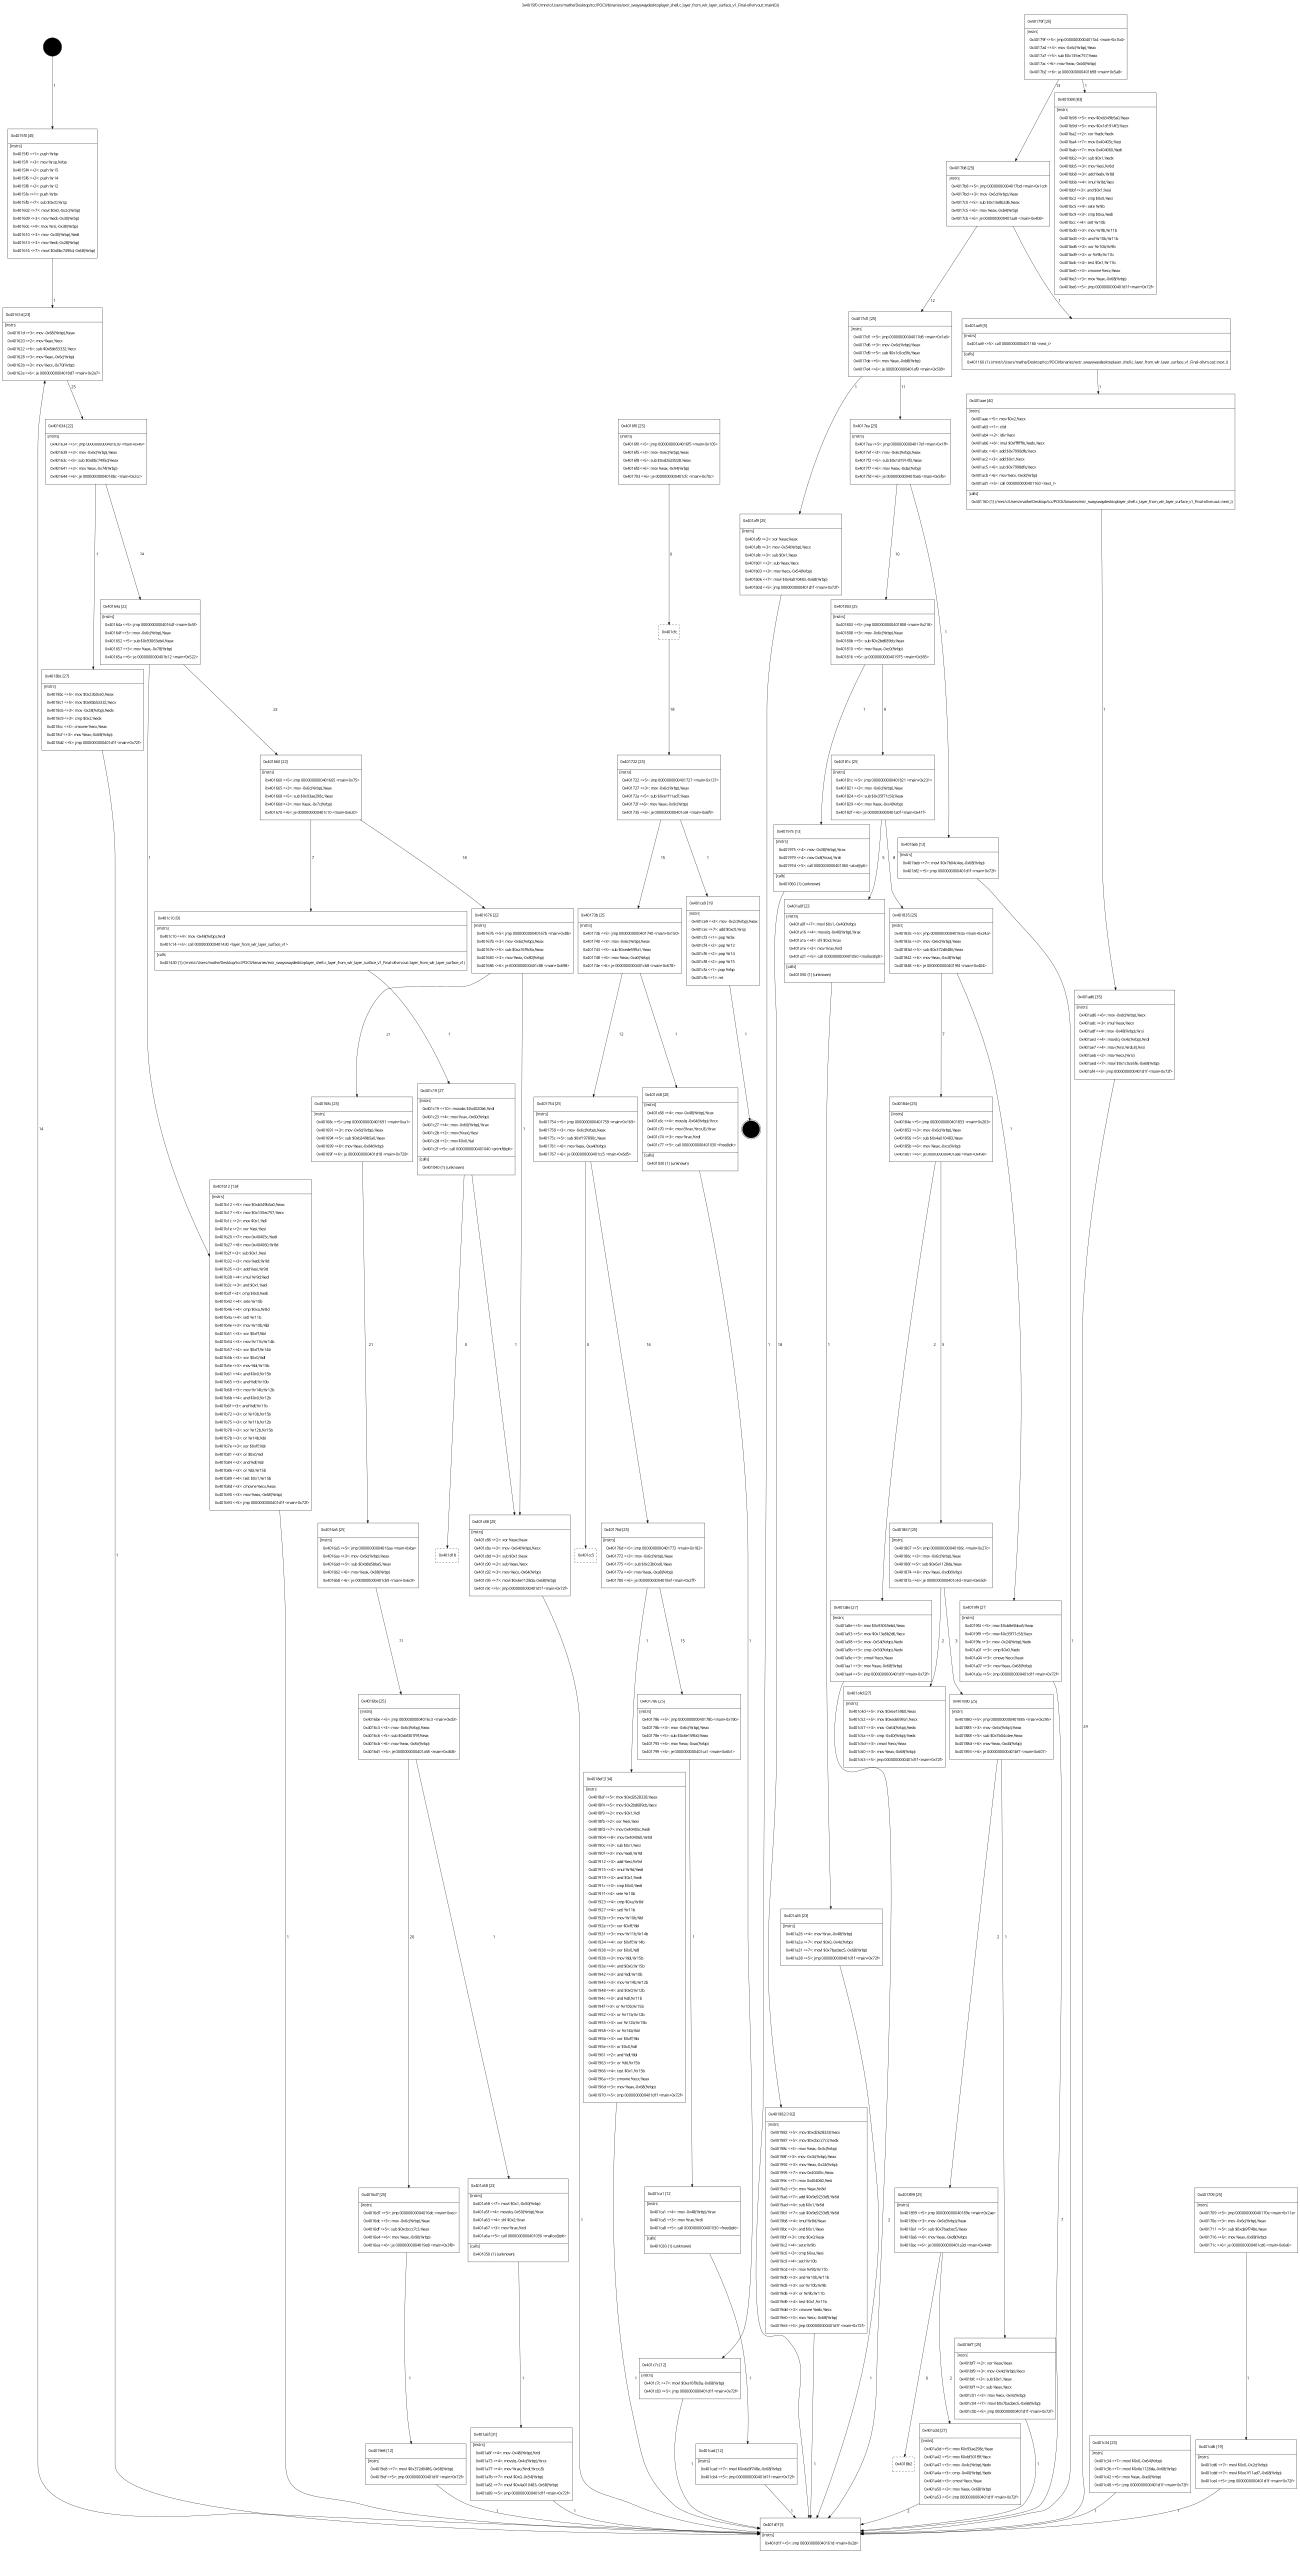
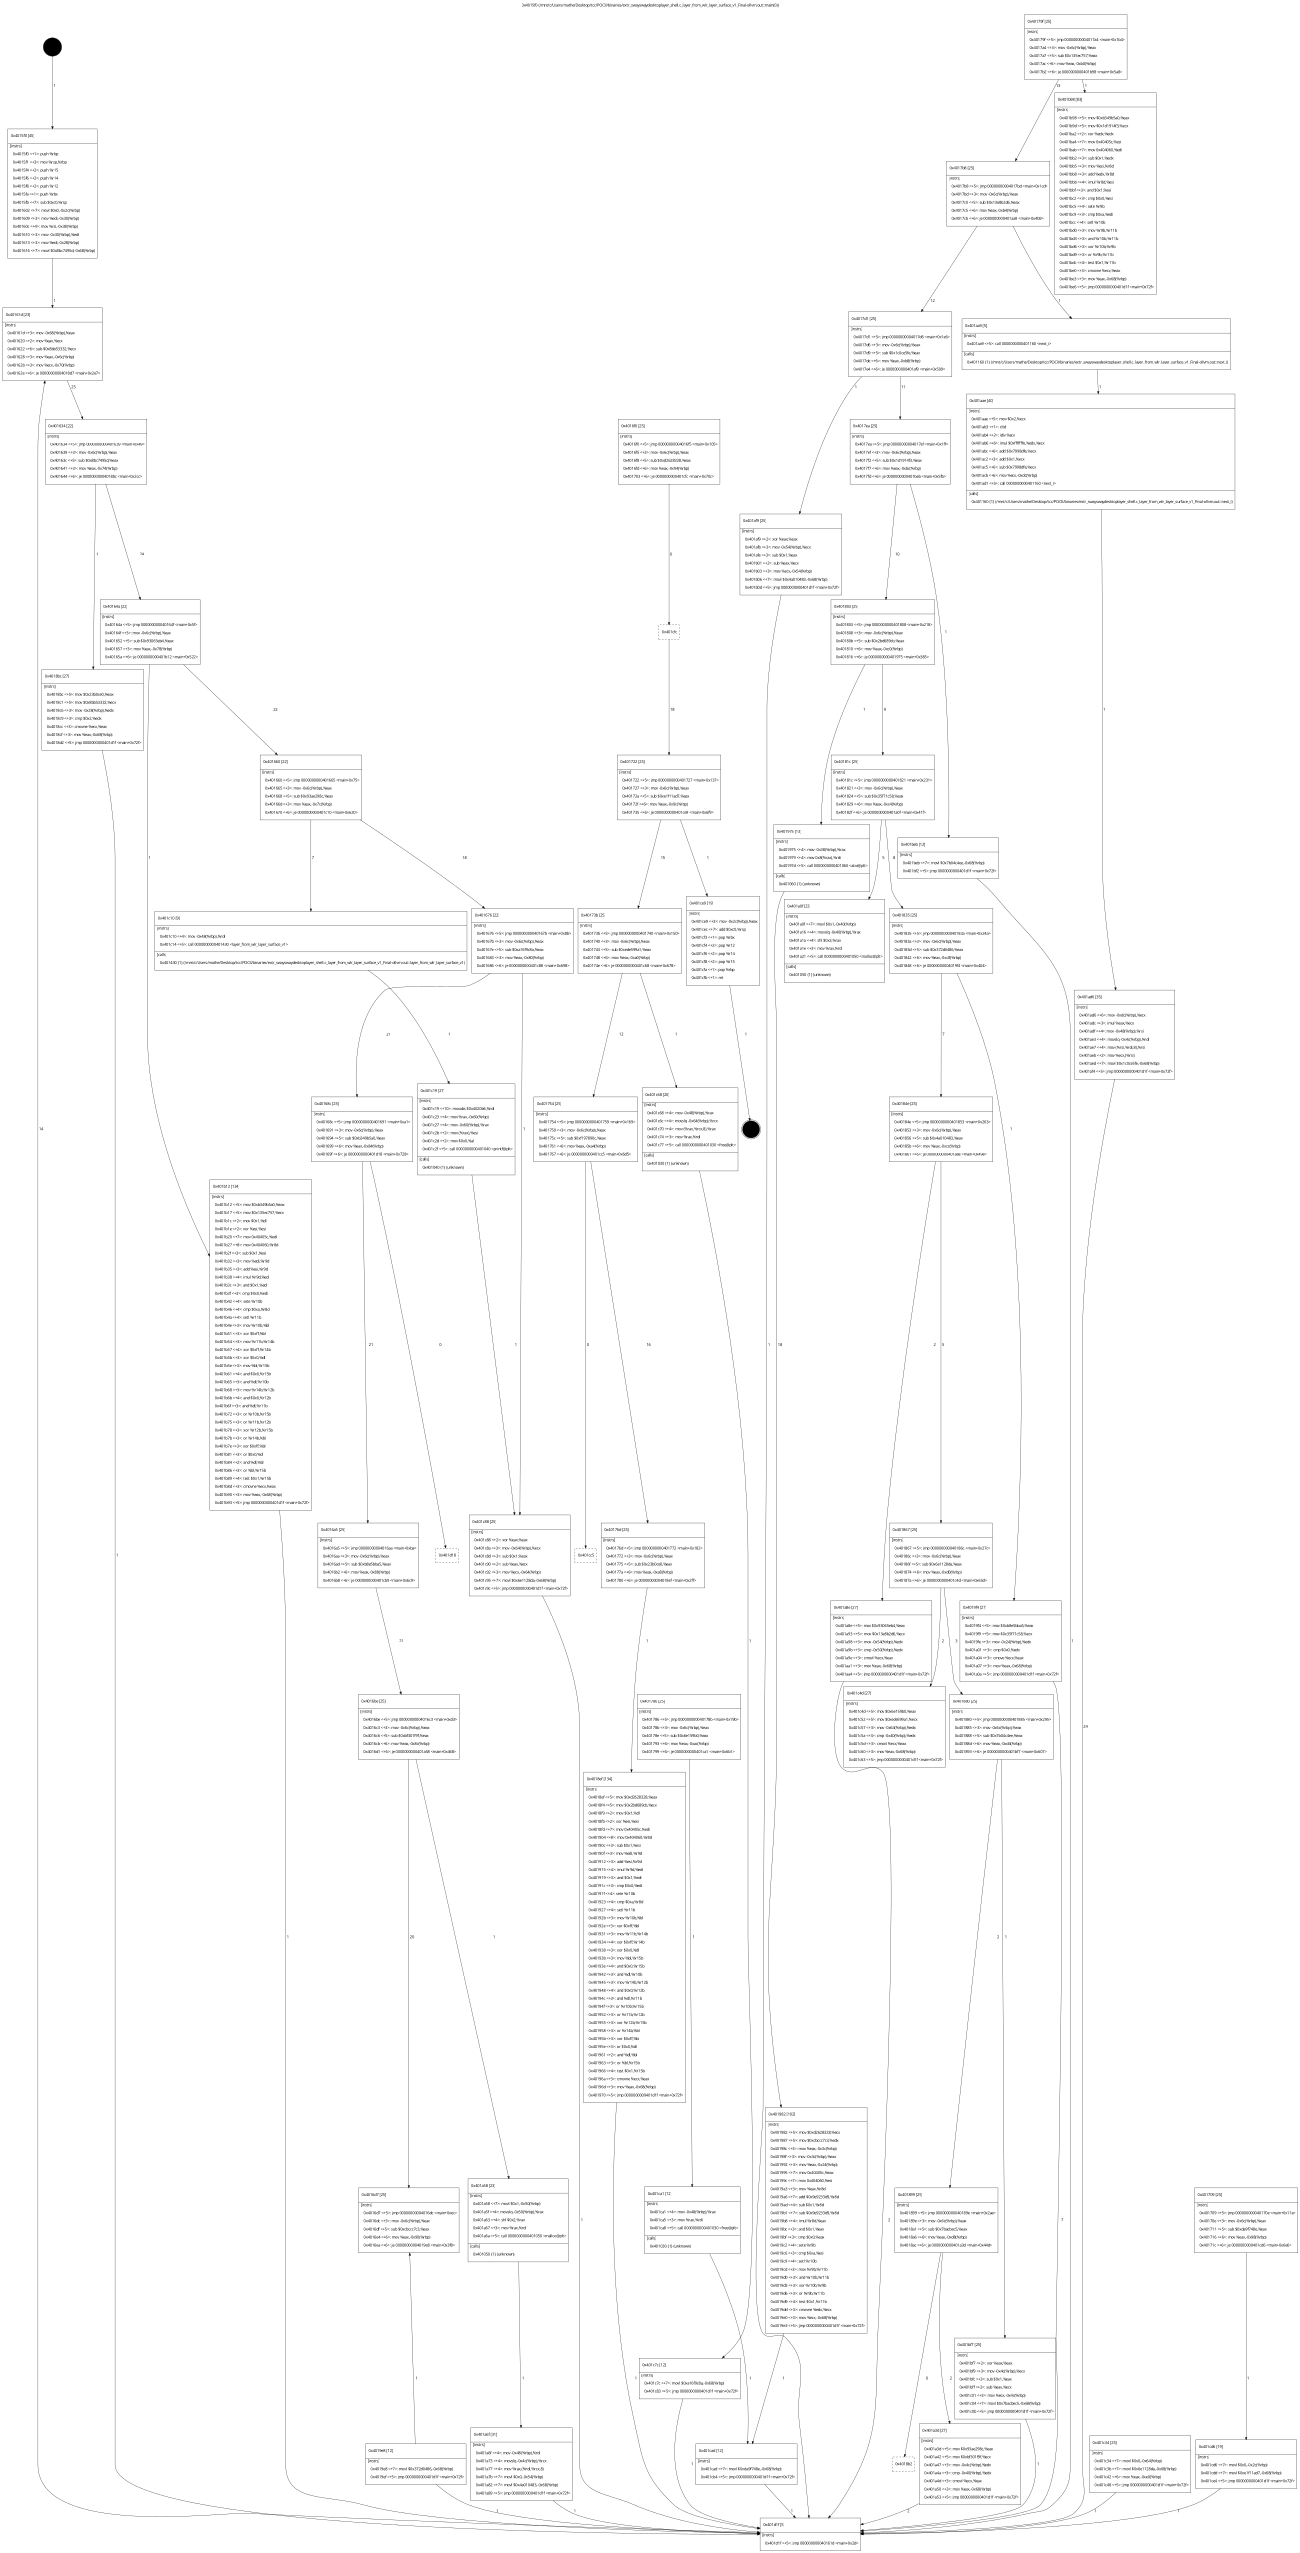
edge "0x401c19 [27]" -> "0x401d18": now "0x40168c [25]" -> "0x401d18"
edge "0x40176d [25]" -> "0x401786 [25]": removed, label "15"
node "0x401a26 [23]": removed
edge "0x4016d7 [25]" -> "0x4019e8 [12]": reversed
edge "0x401982 [102]" -> "0x401d1f [5]": now "0x401982 [102]" -> "0x401cad [12]"
